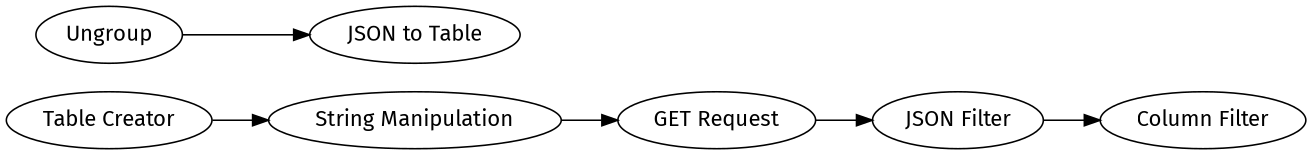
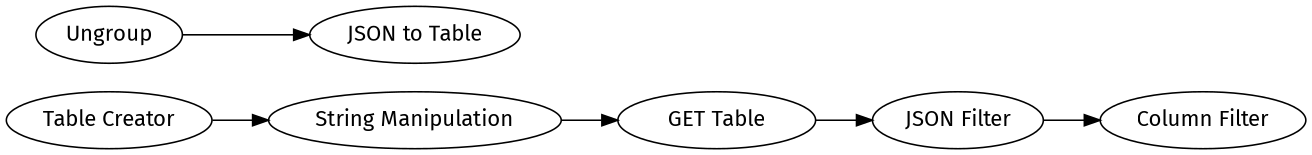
node "GET Request": label "GET Request" -> "GET Table"
